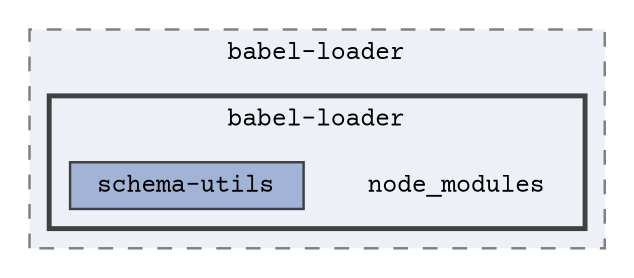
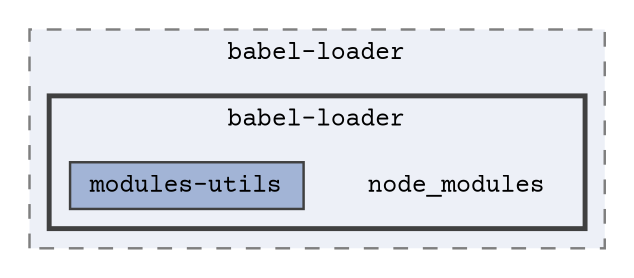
node "schema-utils": label "schema-utils" -> "modules-utils"
